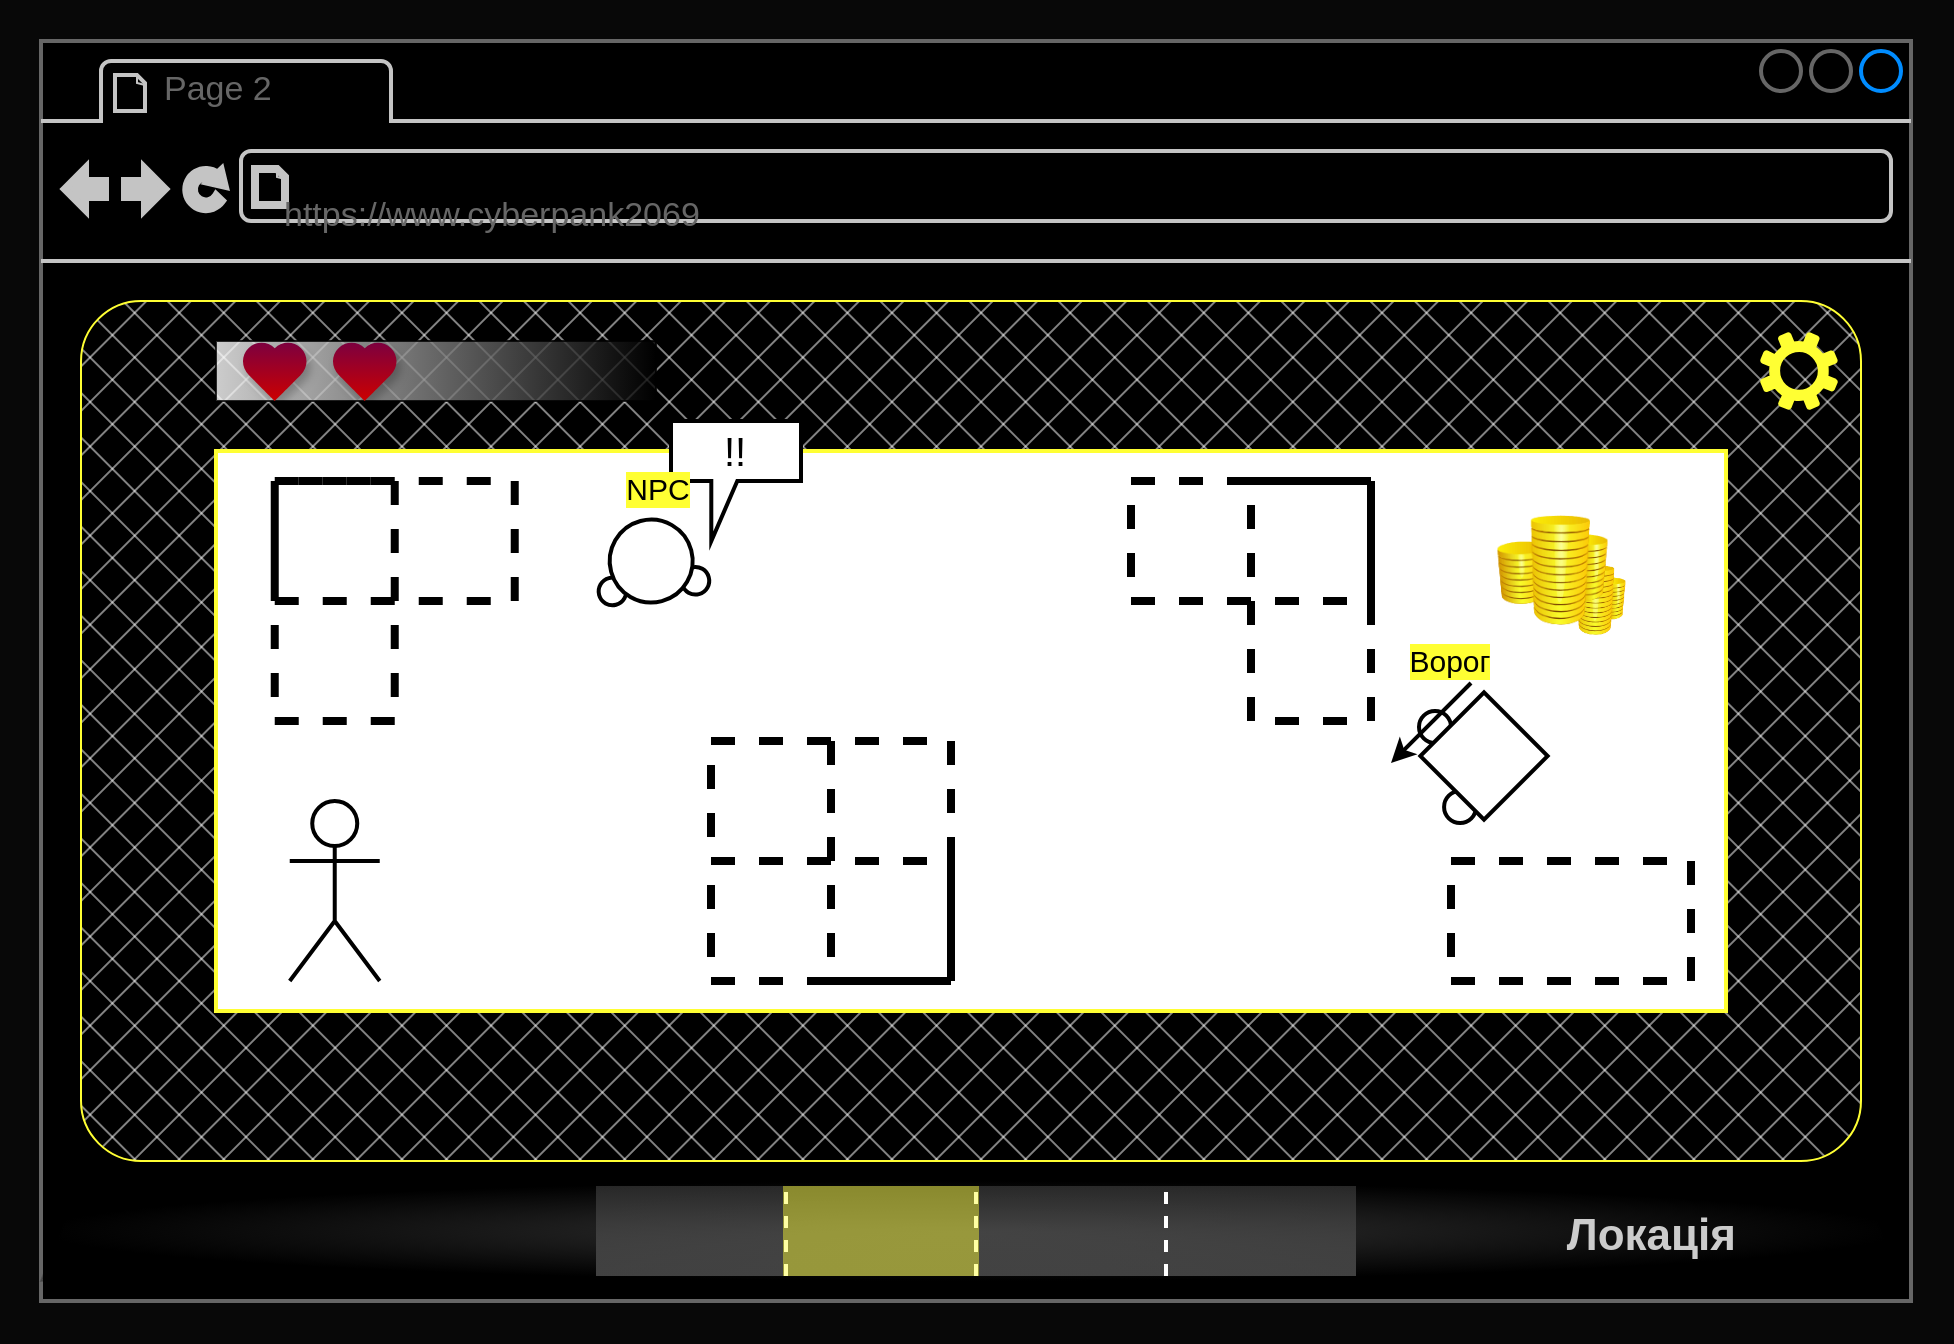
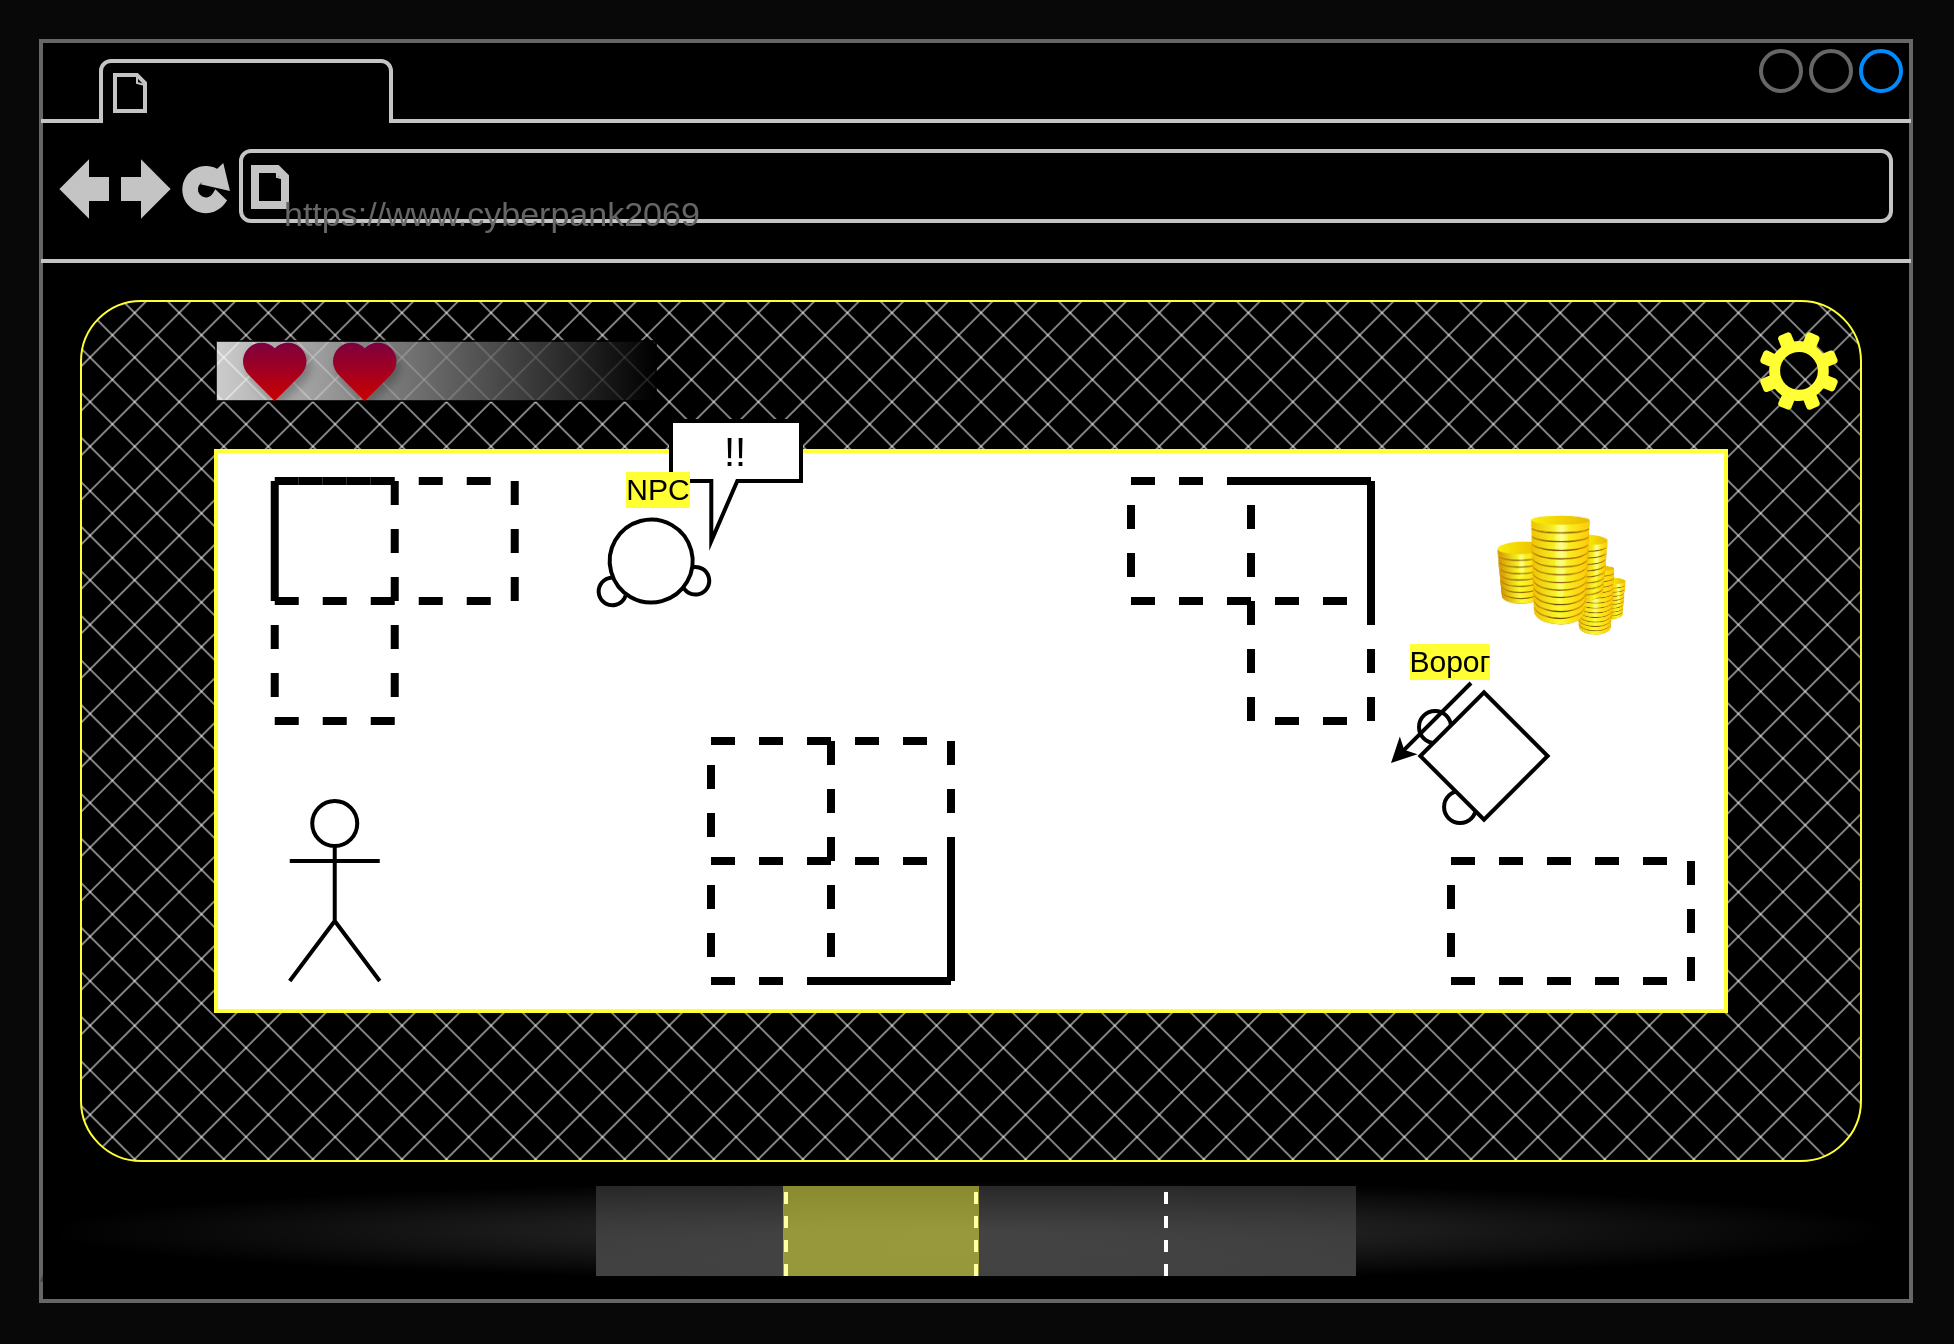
node "Page 2": removed
node "Локація": removed
